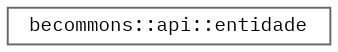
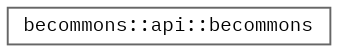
node "becommons::api::entidade": label "becommons::api::entidade" -> "becommons::api::becommons"
